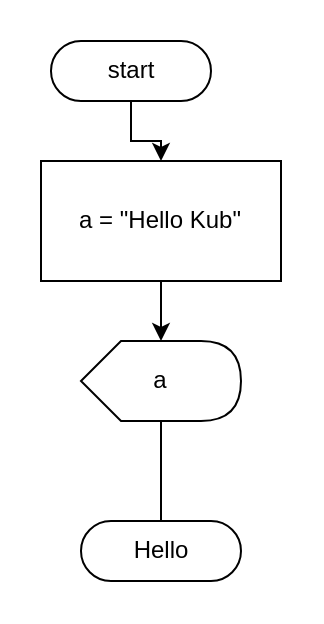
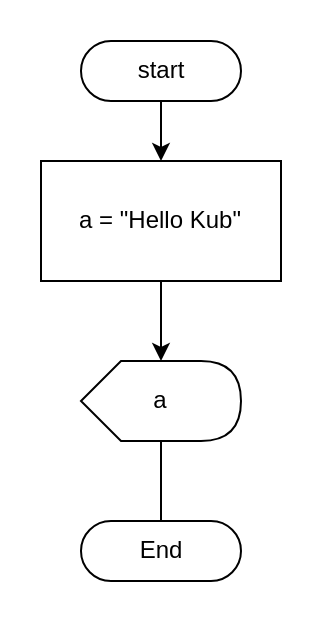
node "start": moved (131, 71) -> (161, 71)
node "a": moved (161, 381) -> (161, 401)
node "Hello": label "Hello" -> "End"
